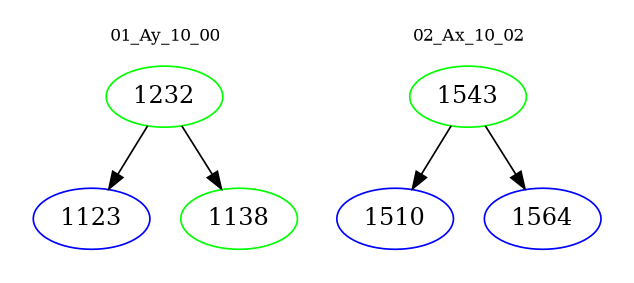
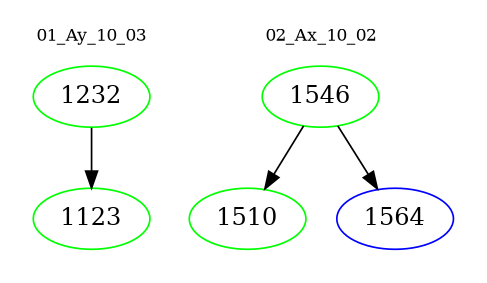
cluster "01_Ay_10_00": label "01_Ay_10_00" -> "01_Ay_10_03"
node "1543": label "1543" -> "1546"
node "1123": color blue -> green
node "1138": removed
node "1510": color blue -> green
